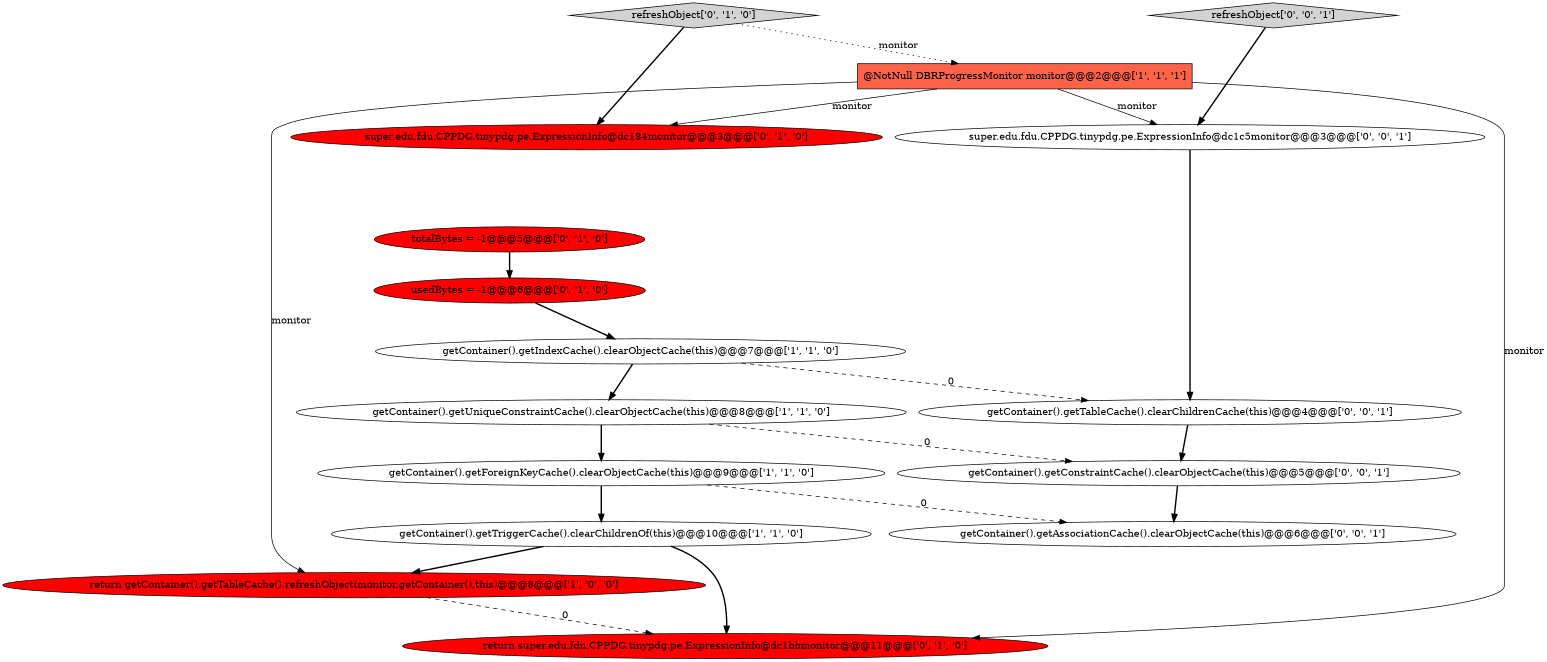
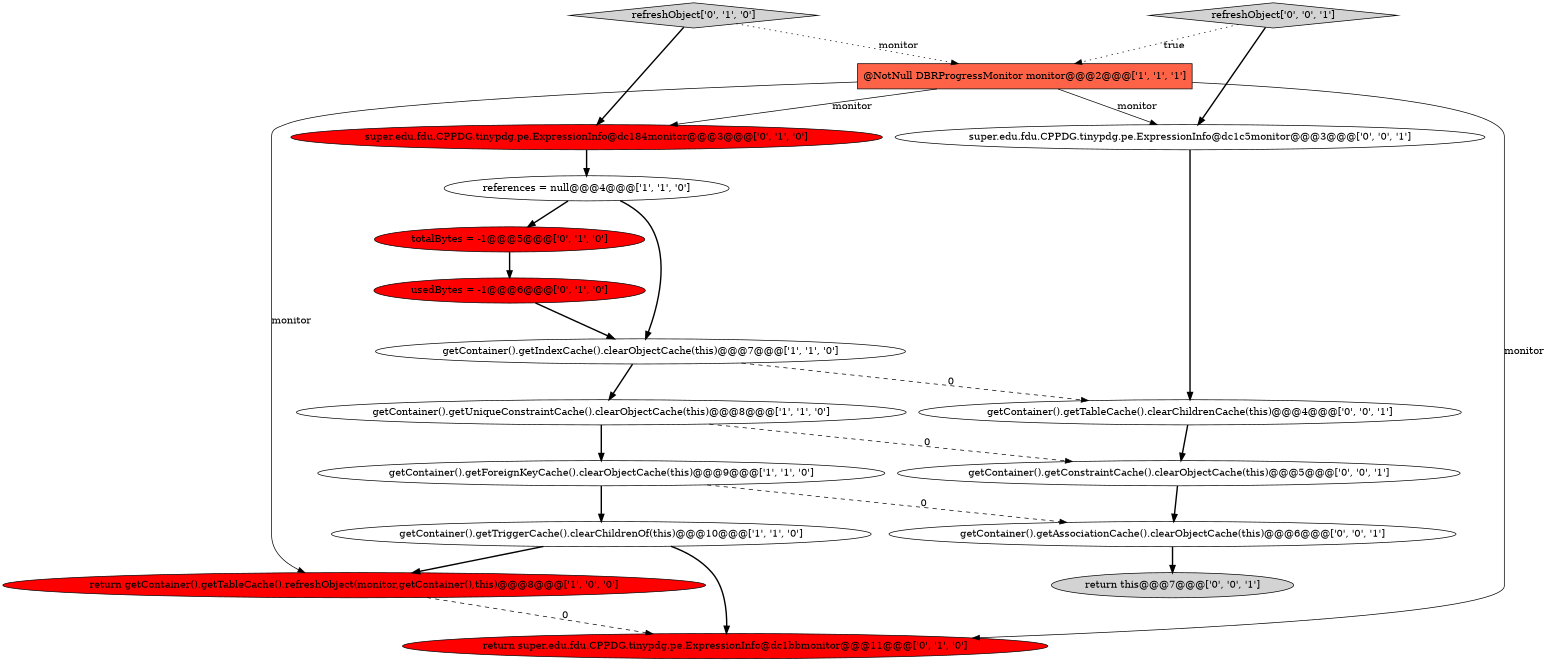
edge "refreshObject['0', '0', '1']" -> "@NotNull DBRProgressMonitor monitor@@@2@@@['1', '1', '1']": added, label "true"
node "references = null@@@4@@@['1', '1', '0']": added
node "return this@@@7@@@['0', '0', '1']": added
